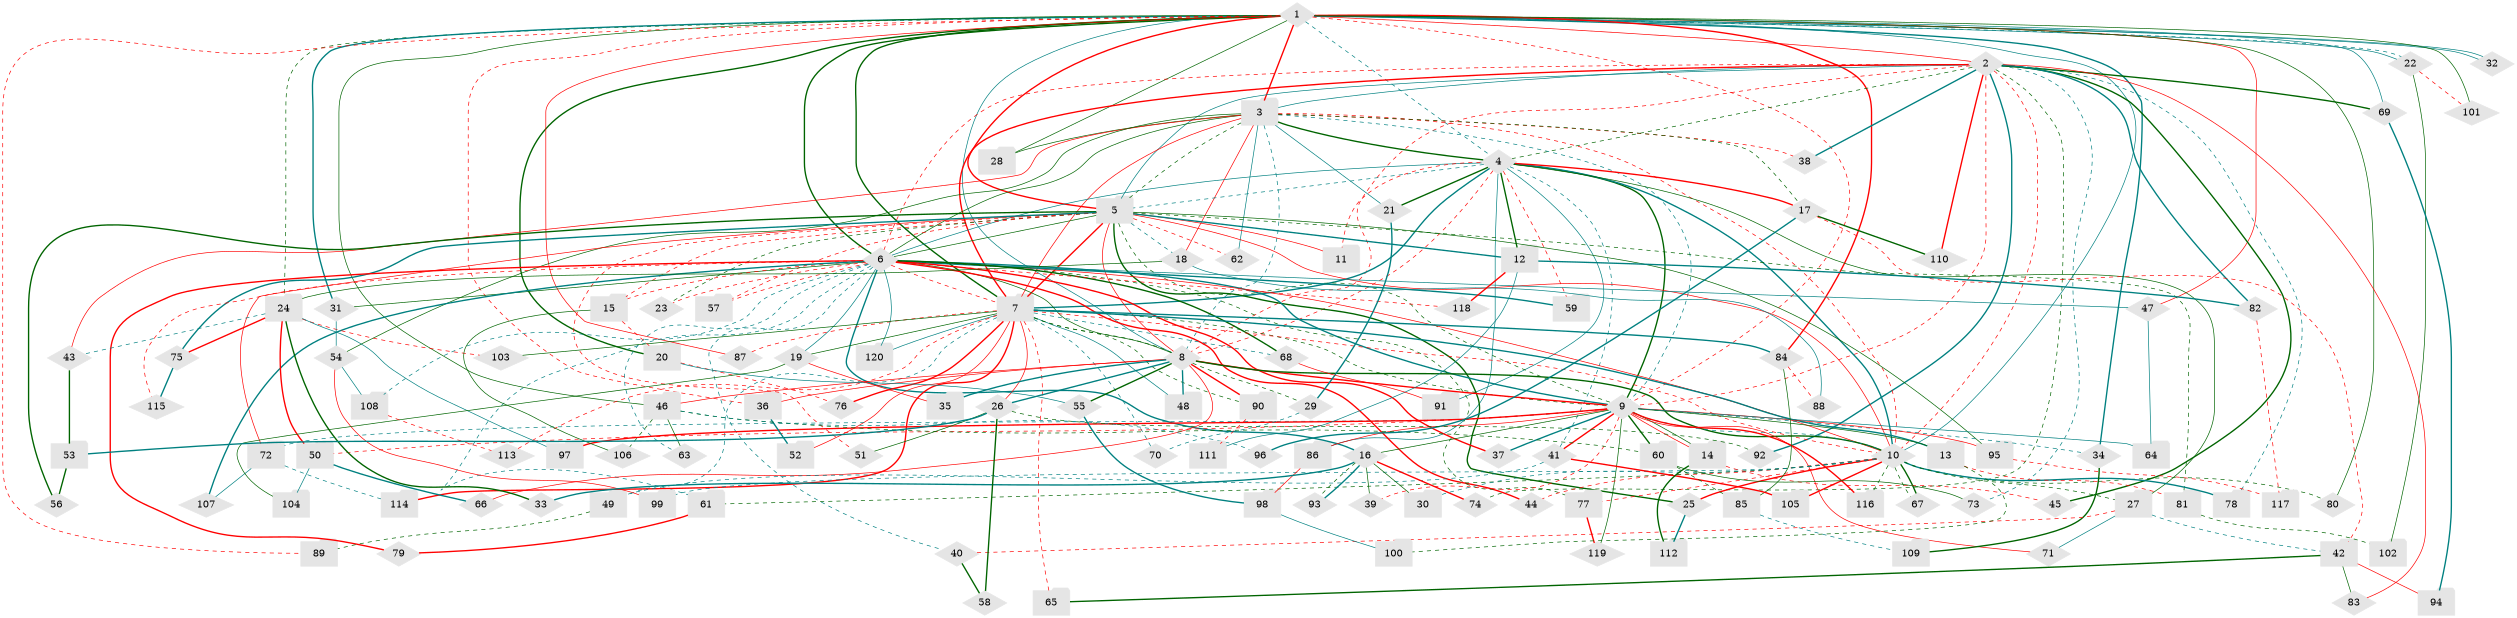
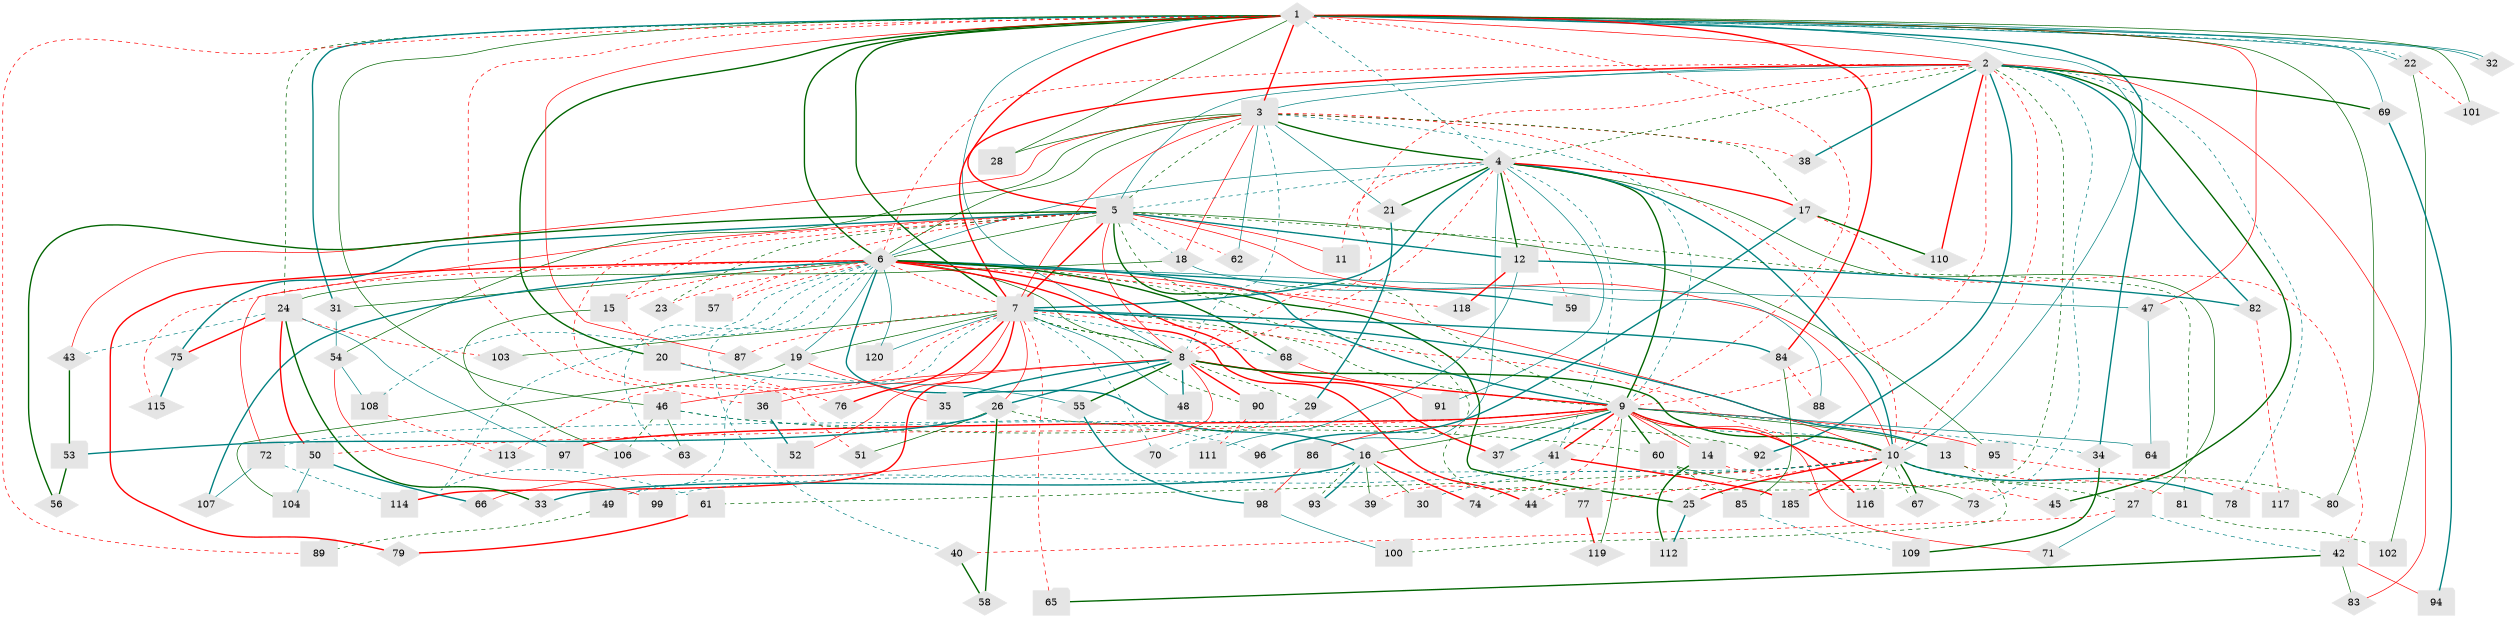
node "105": label "105" -> "185"
